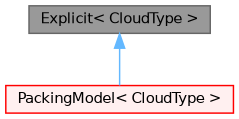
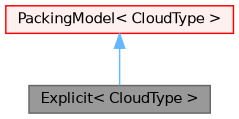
edge "PackingModel< CloudType >" -> "Explicit< CloudType >": reversed
